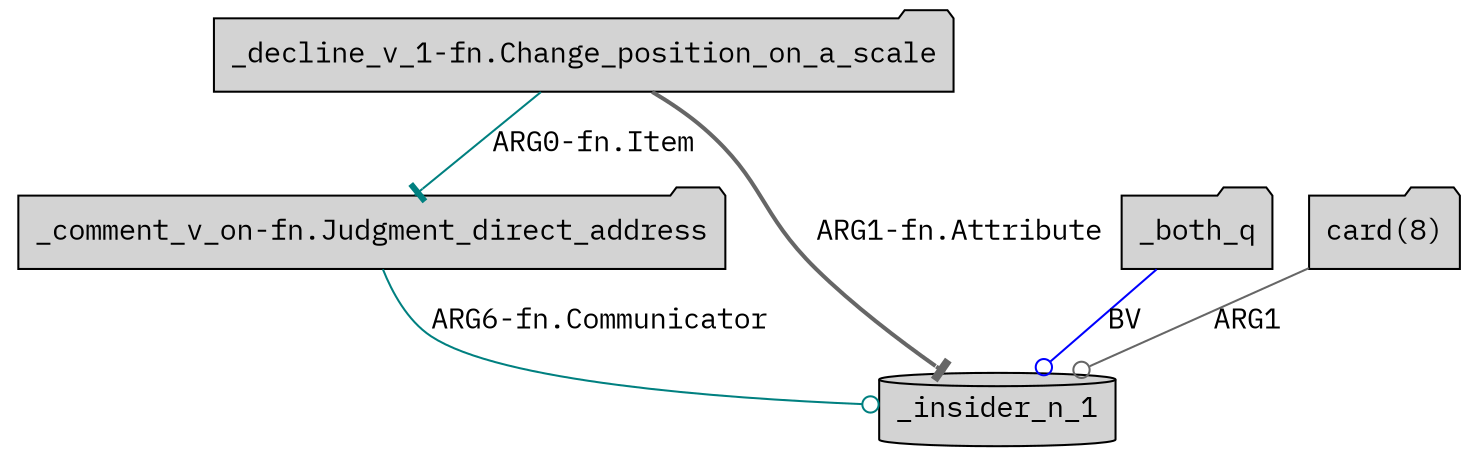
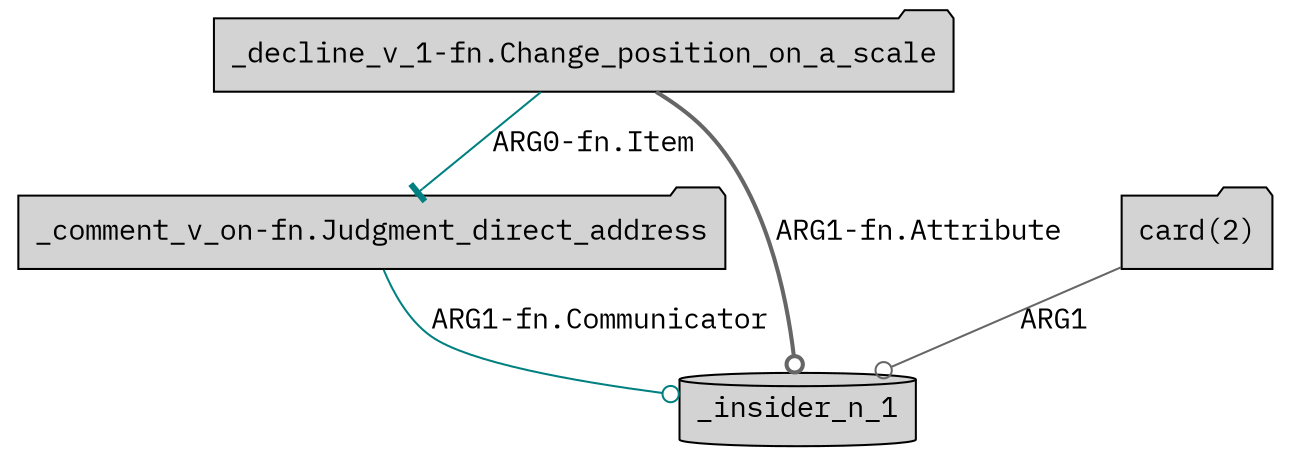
node "_both_q": removed
node "card(8)": label "card(8)" -> "card(2)"
edge "_decline_v_1-fn.Change_position_on_a_scale" -> "_insider_n_1": arrowhead tee -> odot
edge "_comment_v_on-fn.Judgment_direct_address" -> "_insider_n_1": label "ARG6-fn.Communicator" -> "ARG1-fn.Communicator"
